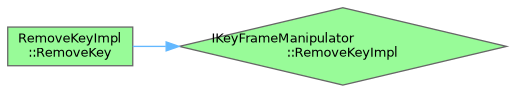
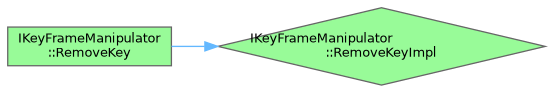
node "RemoveKeyImpl ::RemoveKey": label "RemoveKeyImpl ::RemoveKey" -> "IKeyFrameManipulator ::RemoveKey"
